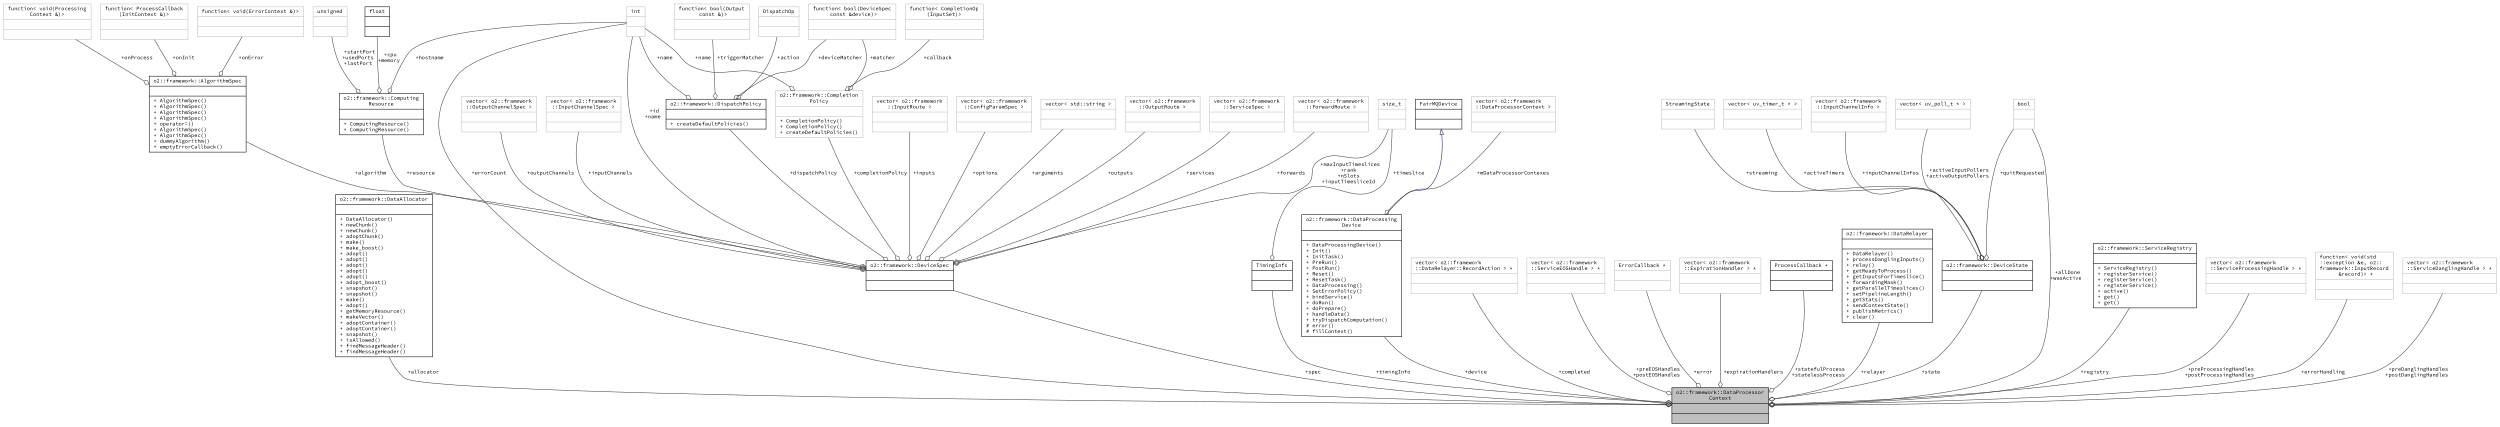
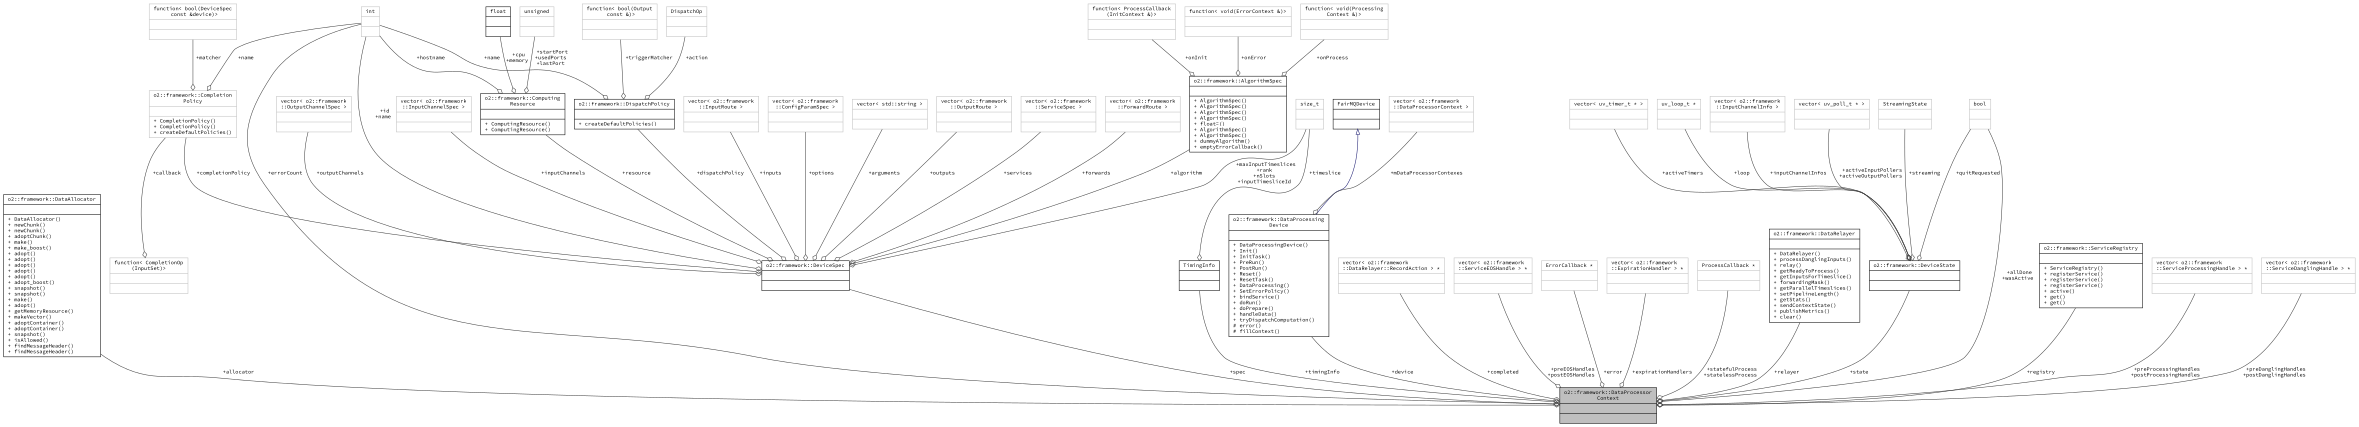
edge "function< CompletionOp" -> "o2::framework::Completion": reversed
edge "function< bool(DeviceSpec" -> "o2::framework::DispatchPolicy": removed, label "+deviceMatcher"
node "uv_loop_t *": added
node "o2::framework::AlgorithmSpec": text "+ operator=()" -> "+ float=()"
node "ProcessCallback *": color black -> grey75
node "function< void(std": removed
